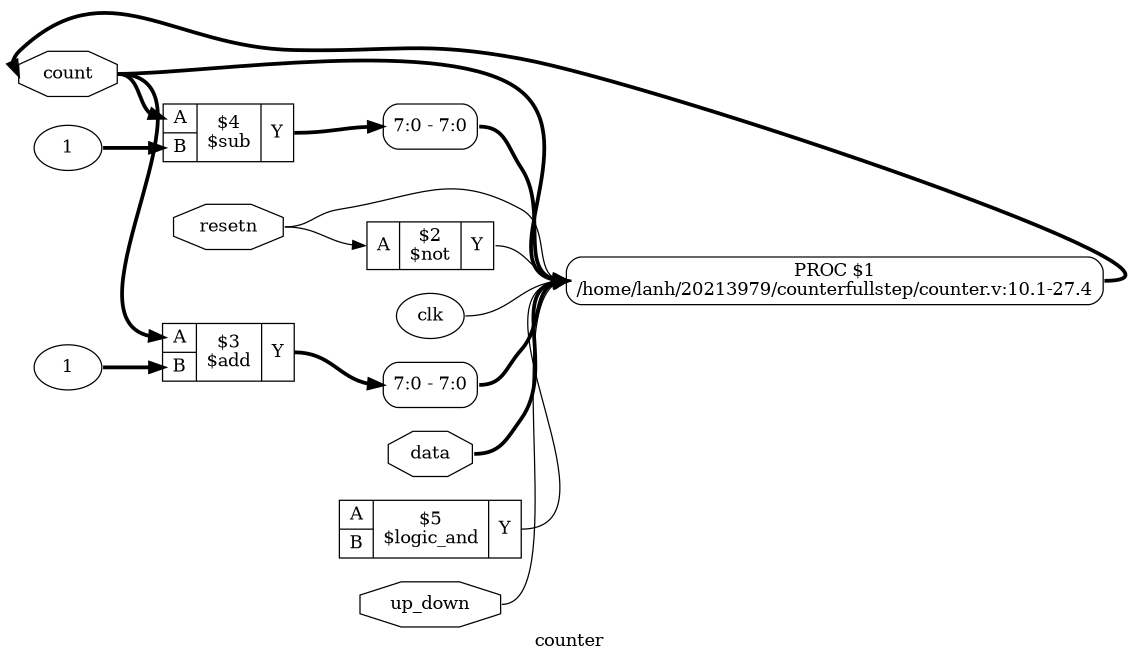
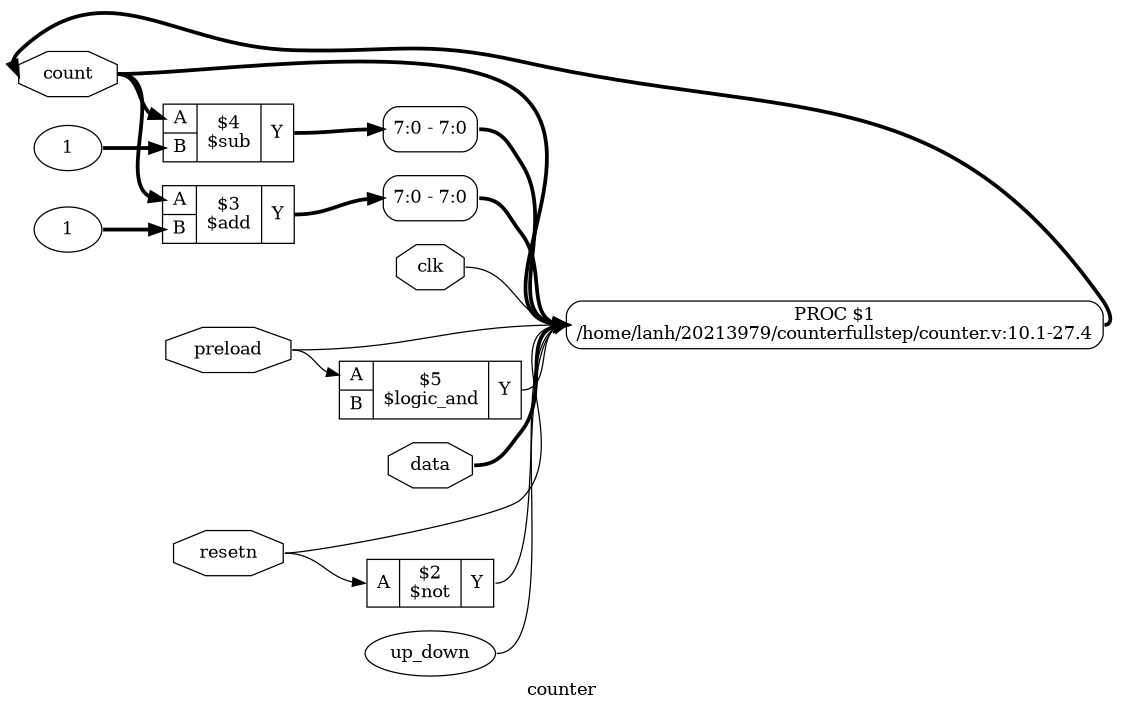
node "clk": shape ellipse -> octagon
node "preload": added
node "up_down": shape octagon -> ellipse
